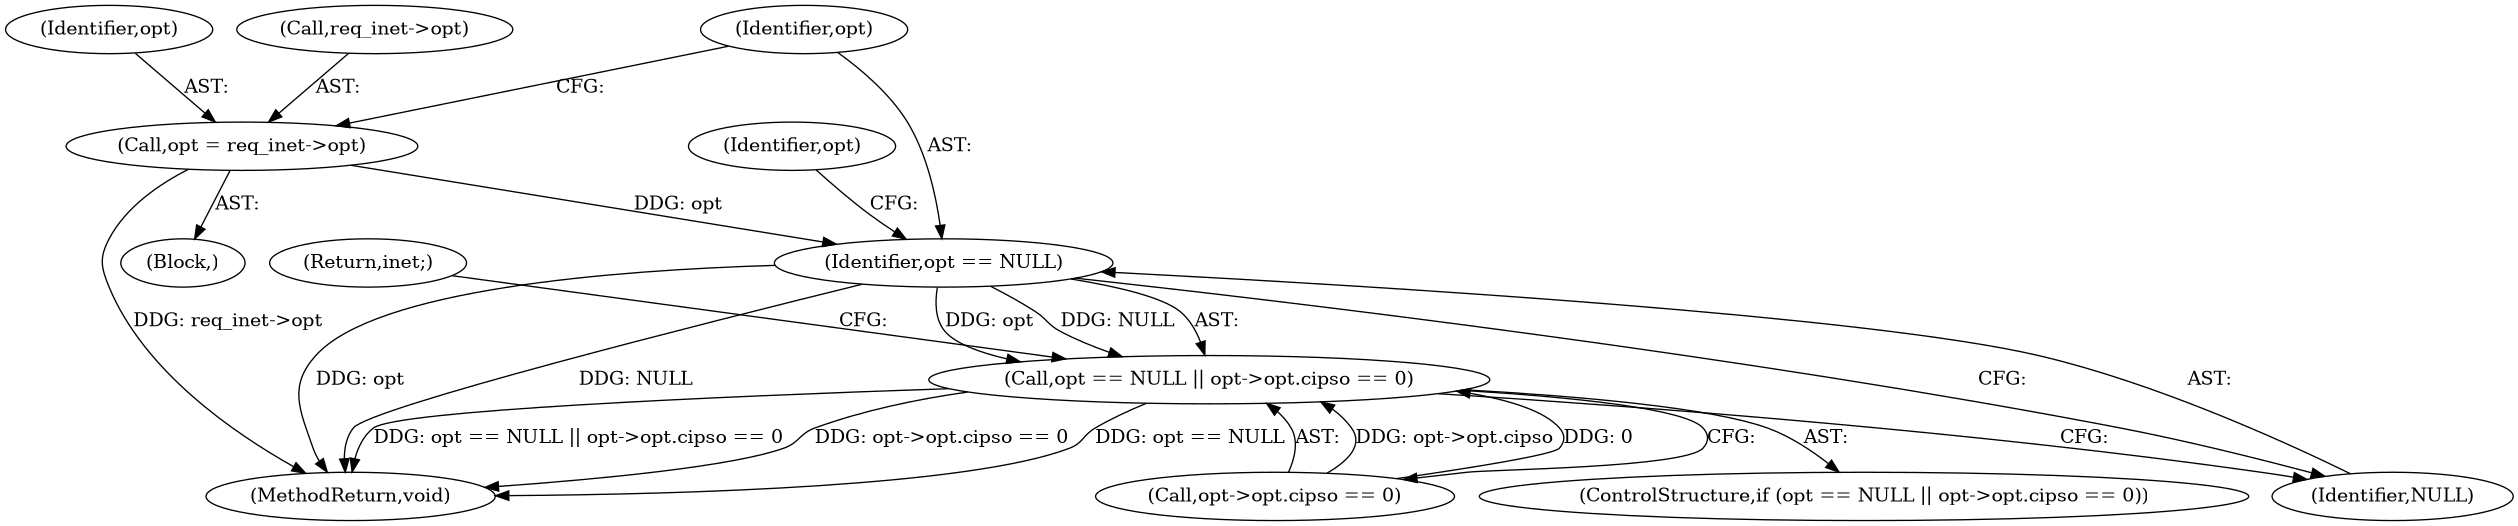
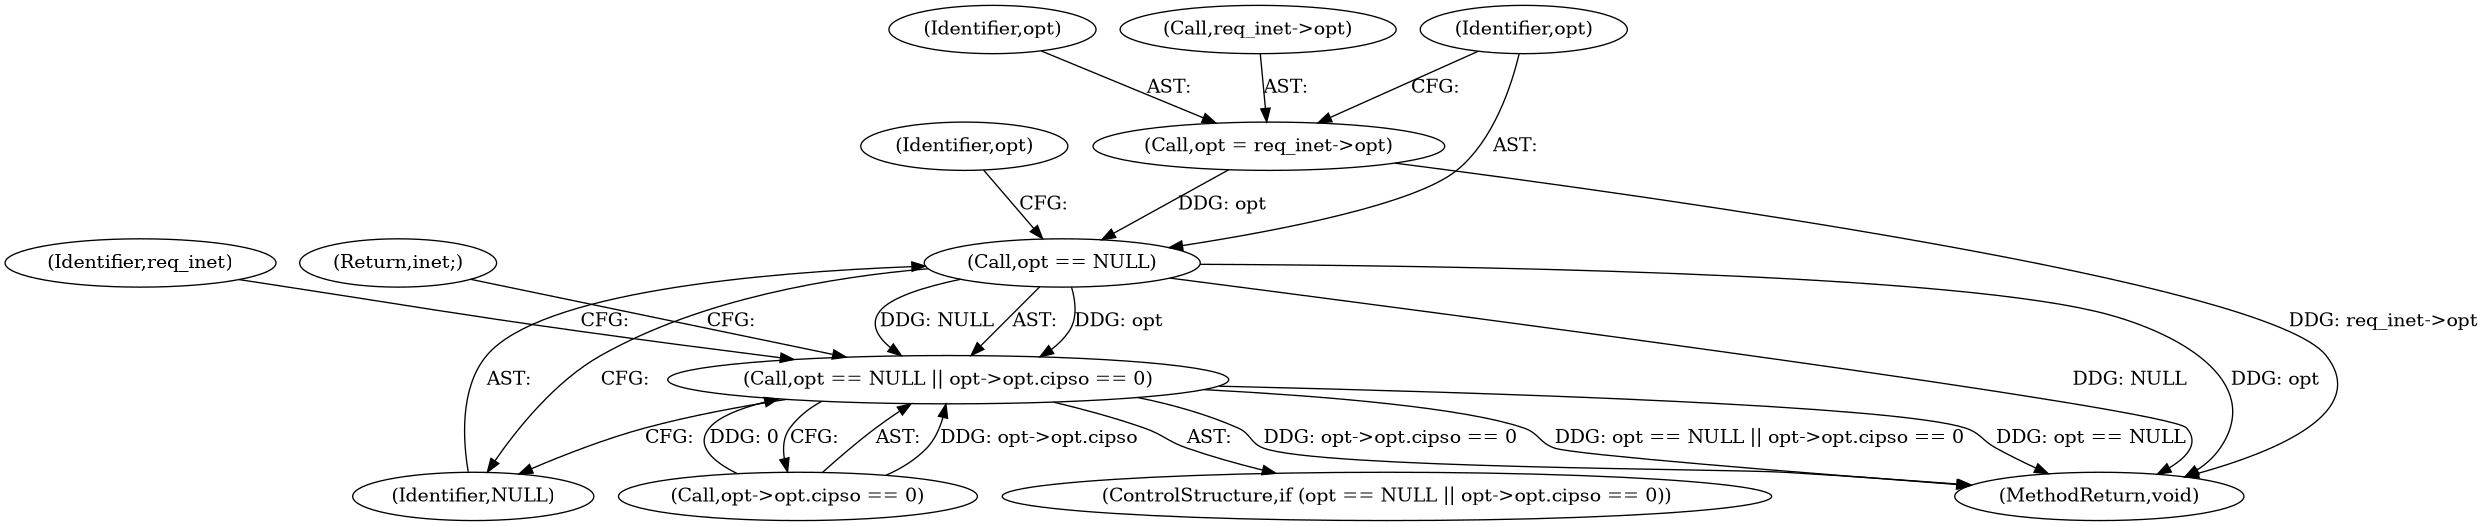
node "(Identifier,req_inet)": added
node "(Block,)": removed
node "(Identifier,opt == NULL)": label "(Identifier,opt == NULL)" -> "(Call,opt == NULL)"
